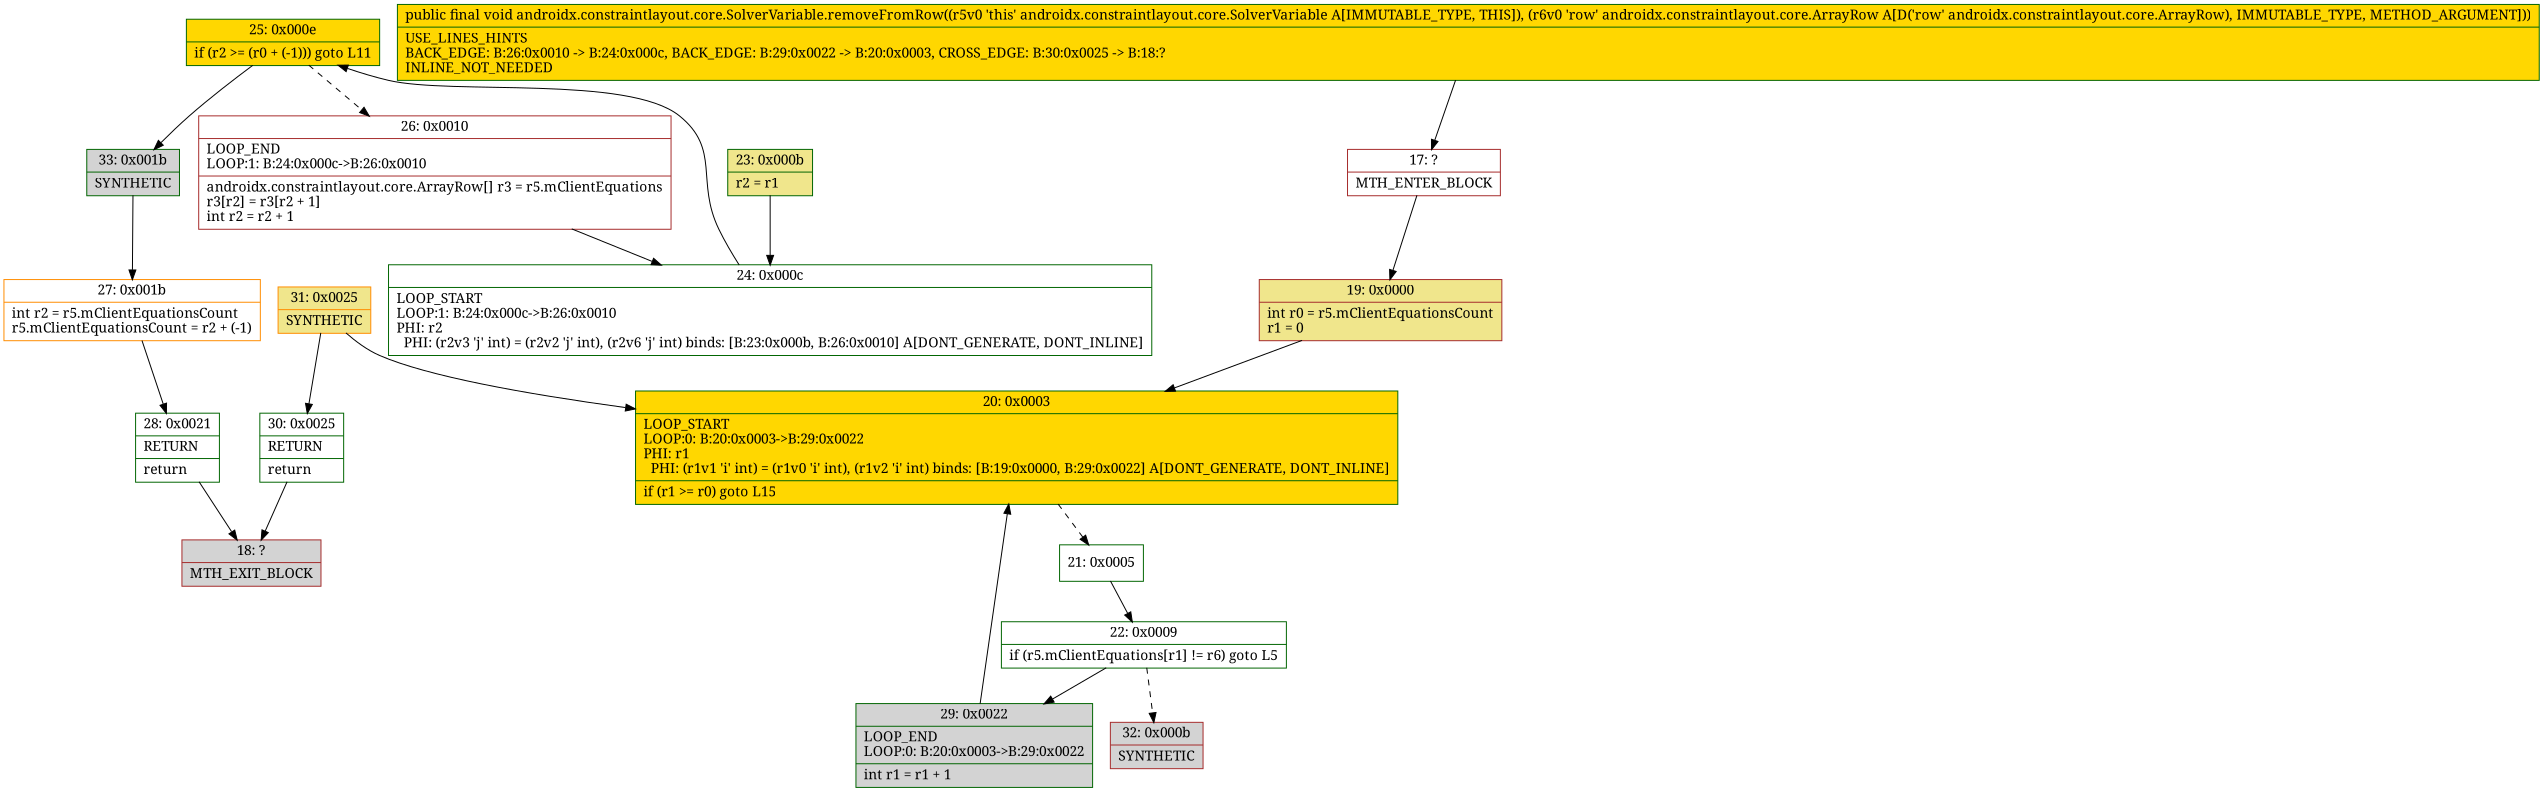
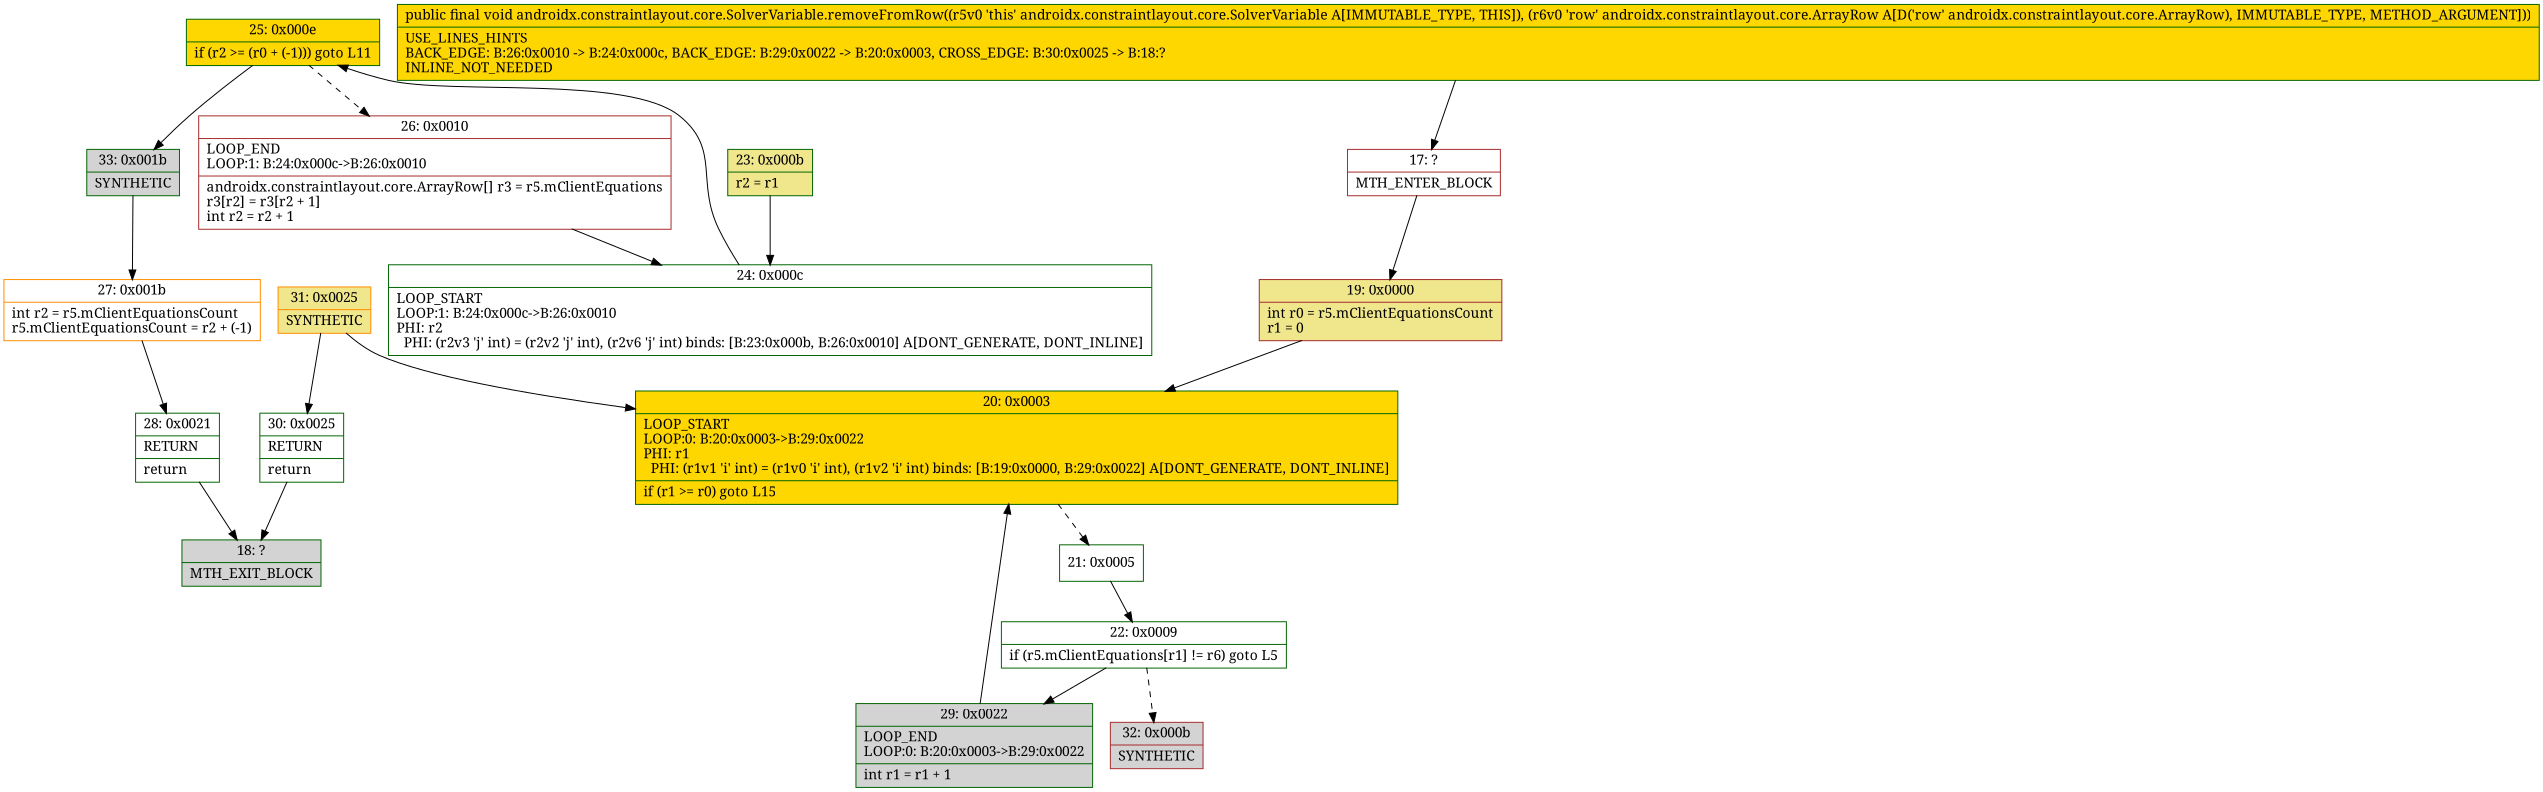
node "18: ?": color brown -> darkgreen
